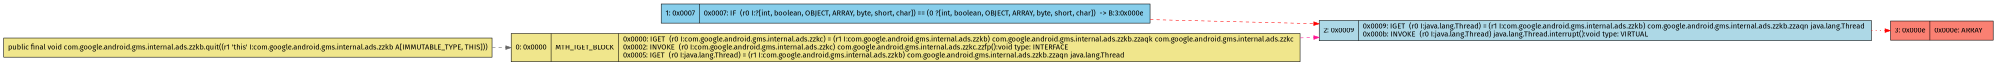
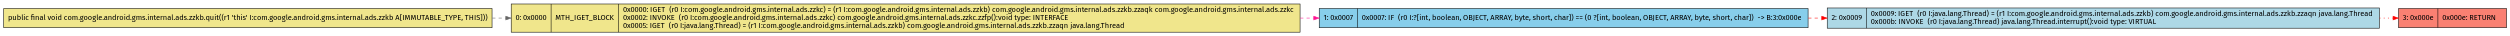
node "3: 0x000e": text "0x000e: ARRAY" -> "0x000e: RETURN"
edge "0: 0x0000" -> "2: 0x0009": now "0: 0x0000" -> "1: 0x0007"
